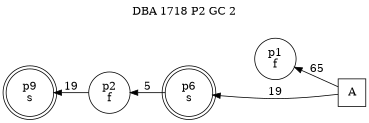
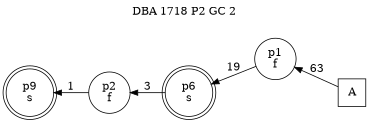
edge "A" -> "p1 f": label "65" -> "63"
edge "p2 f" -> "p9 s": label "19" -> "1"
edge "p6 s" -> "p2 f": label "5" -> "3"
edge "A" -> "p6 s": now "p1 f" -> "p6 s"
